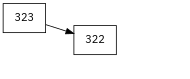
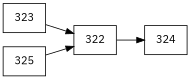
node "324": added
node "325": added
